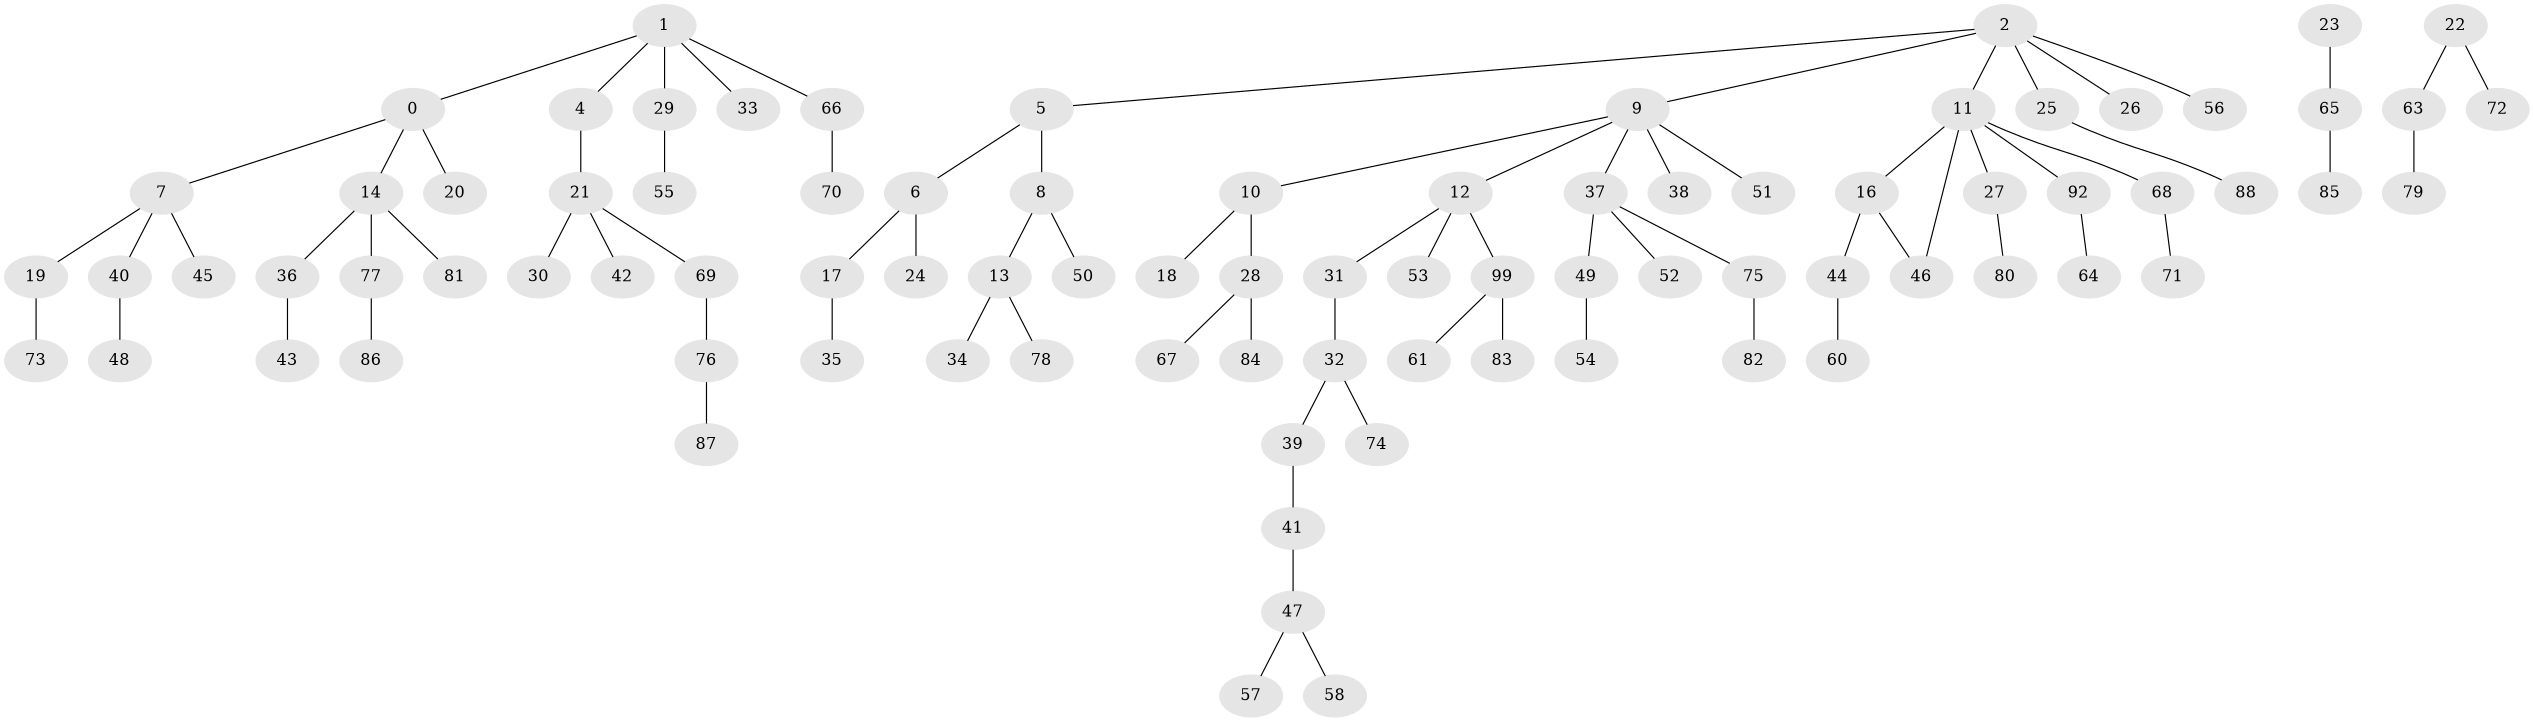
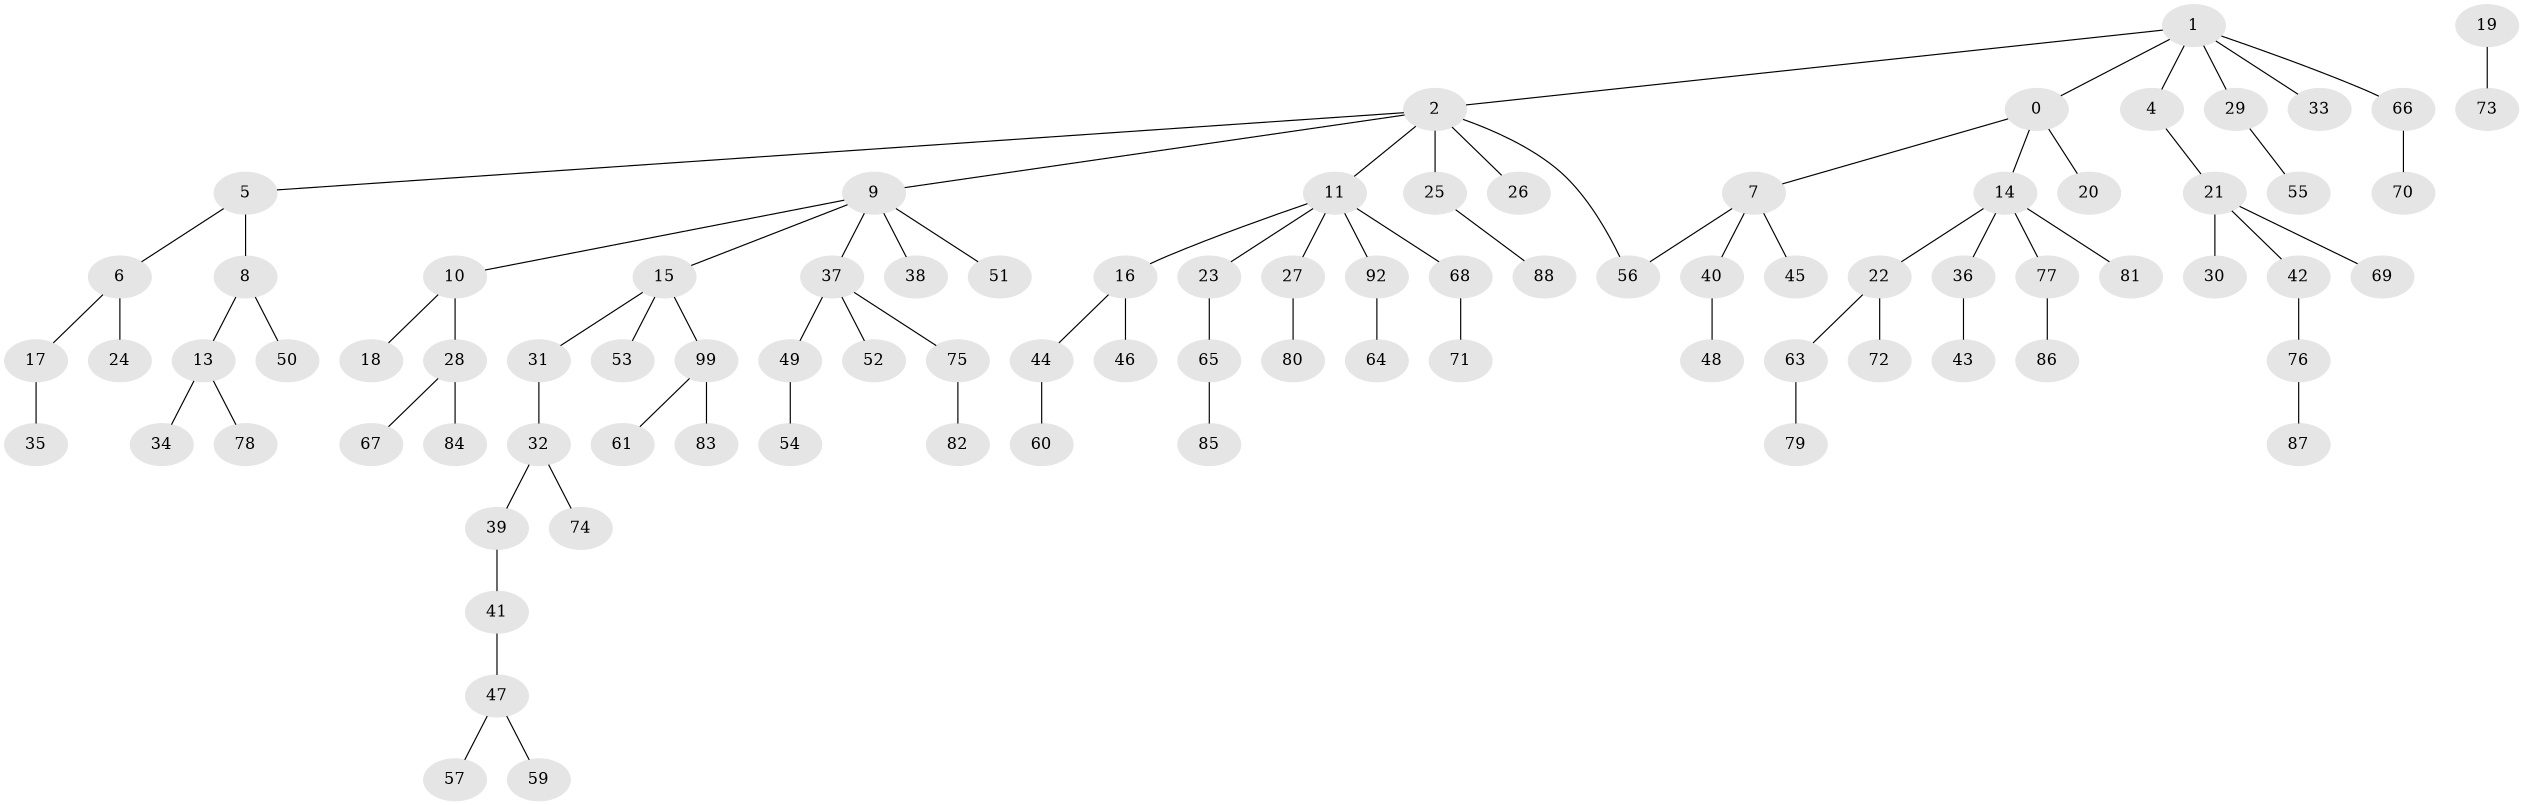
edge "1" -- "2": added
node "12": label "12" -> "15"
edge "11" -- "46": now "11" -- "23"
edge "7" -- "19": now "7" -- "56"
edge "14" -- "22": added
edge "69" -- "76": now "42" -- "76"
node "58": label "58" -> "59"
